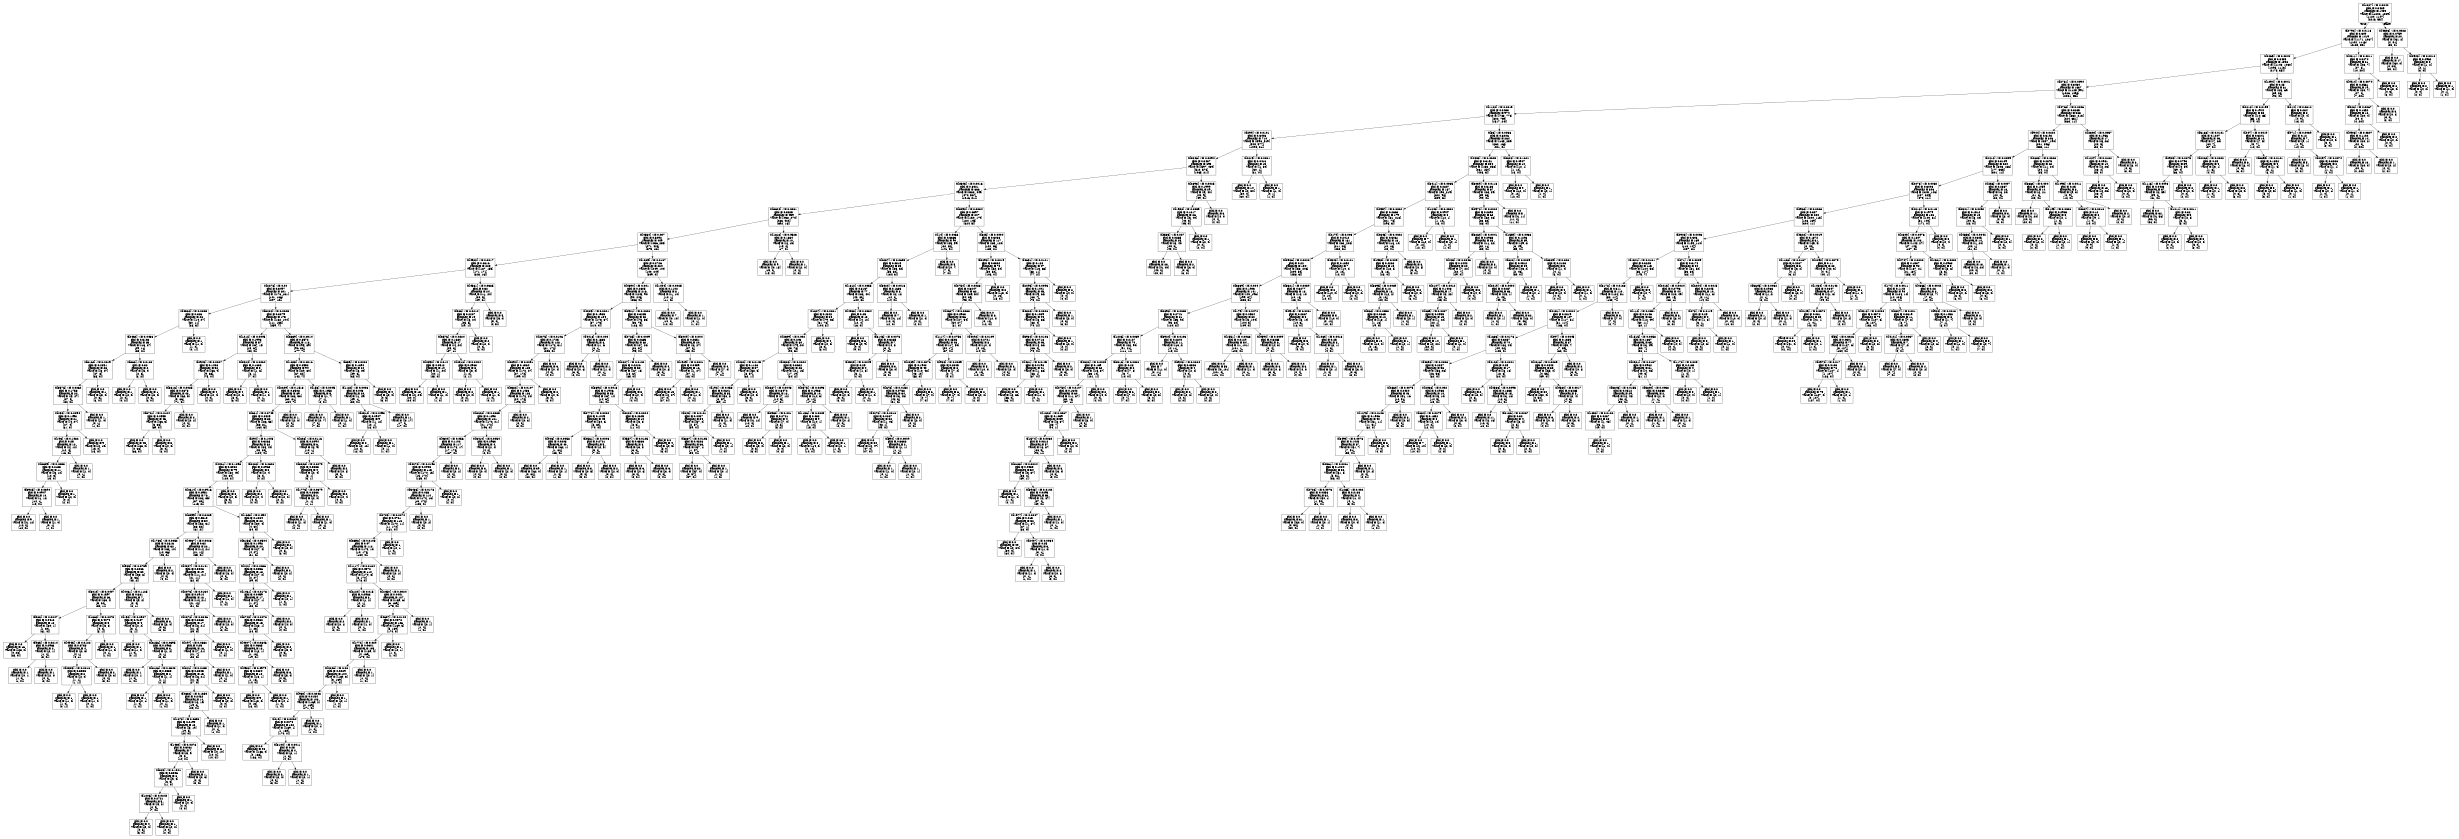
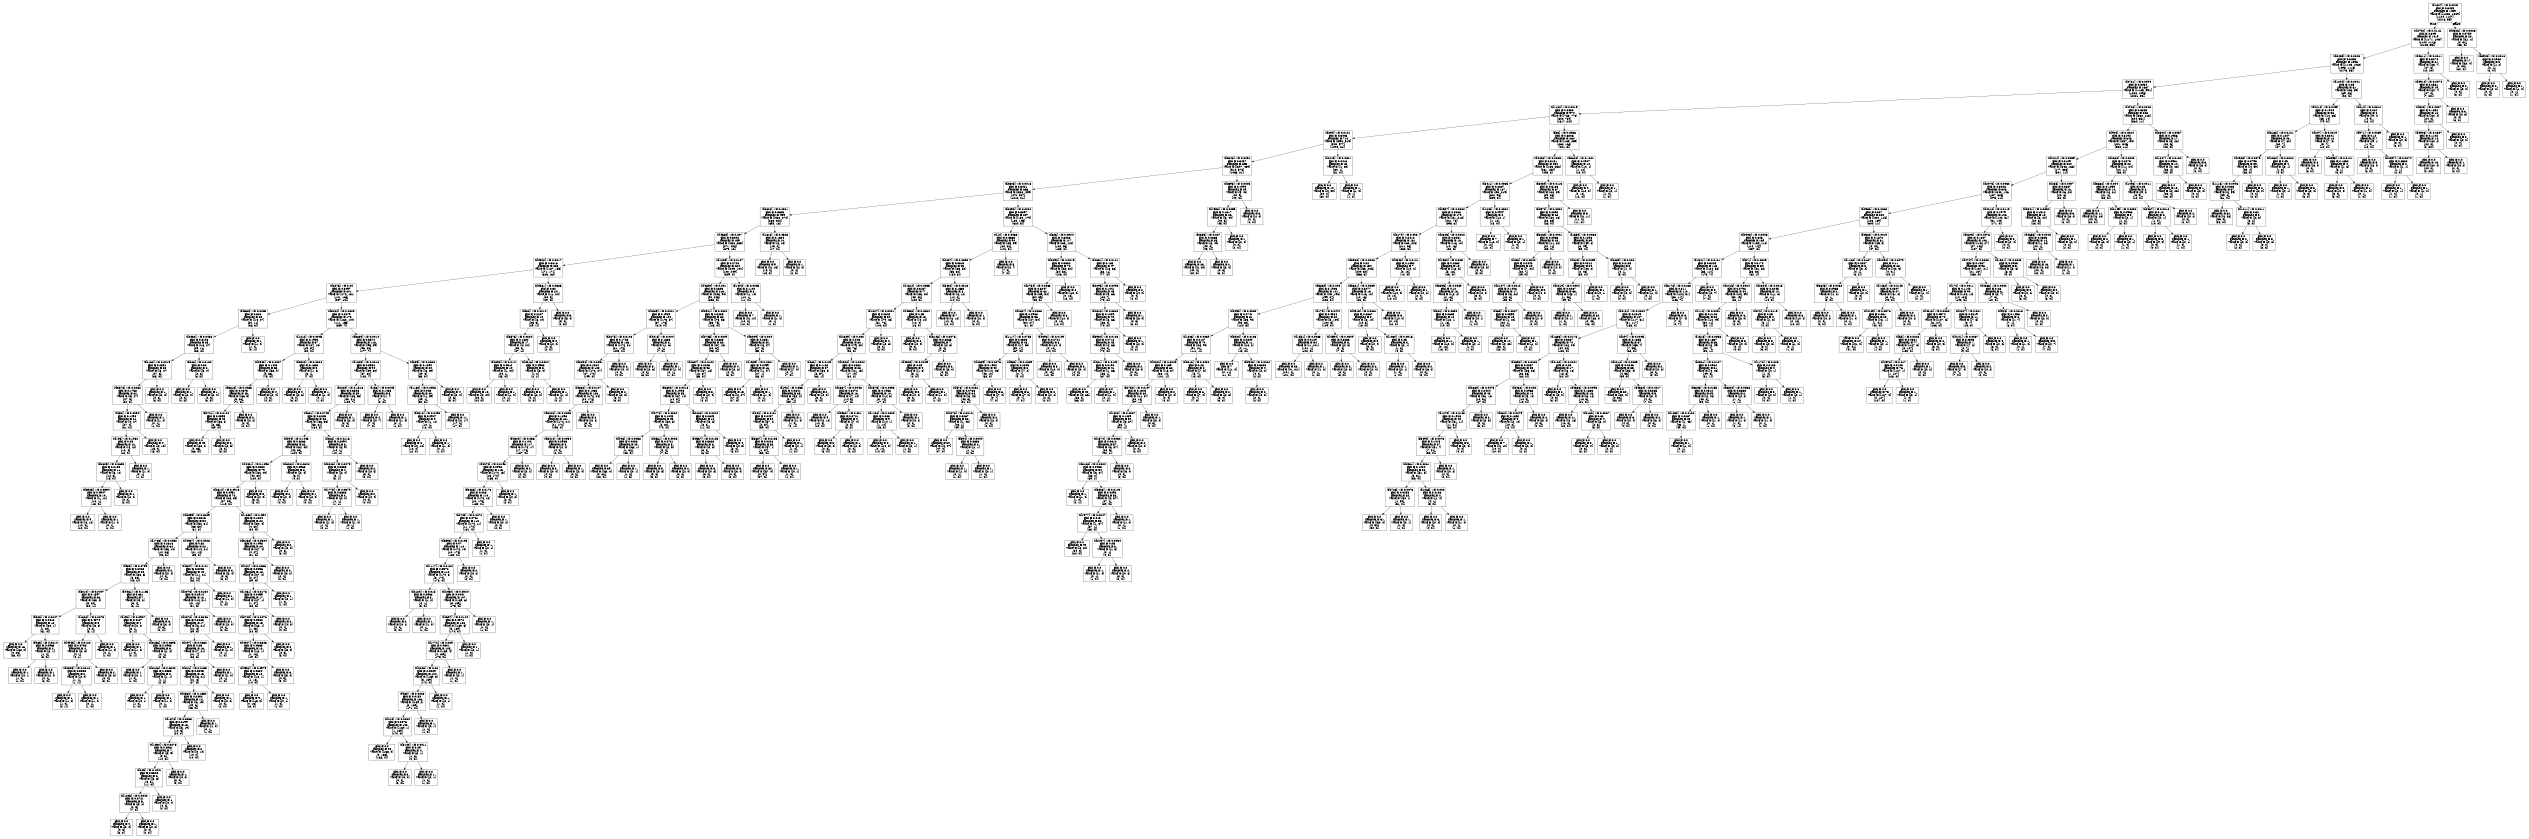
node "gini = 0.0 samples = 19 value = [[18, 0] [0, 18] [18, 0]]": label "gini = 0.0 samples = 19 value = [[18, 0] [0, 18] [18, 0]]" -> "gini = 0.0 samples = 11 value = [[18, 0] [0, 18] [18, 0]]"
node "gini = 0.0 samples = 2 value = [[2, 0] [2, 0] [0, 2]]": removed
